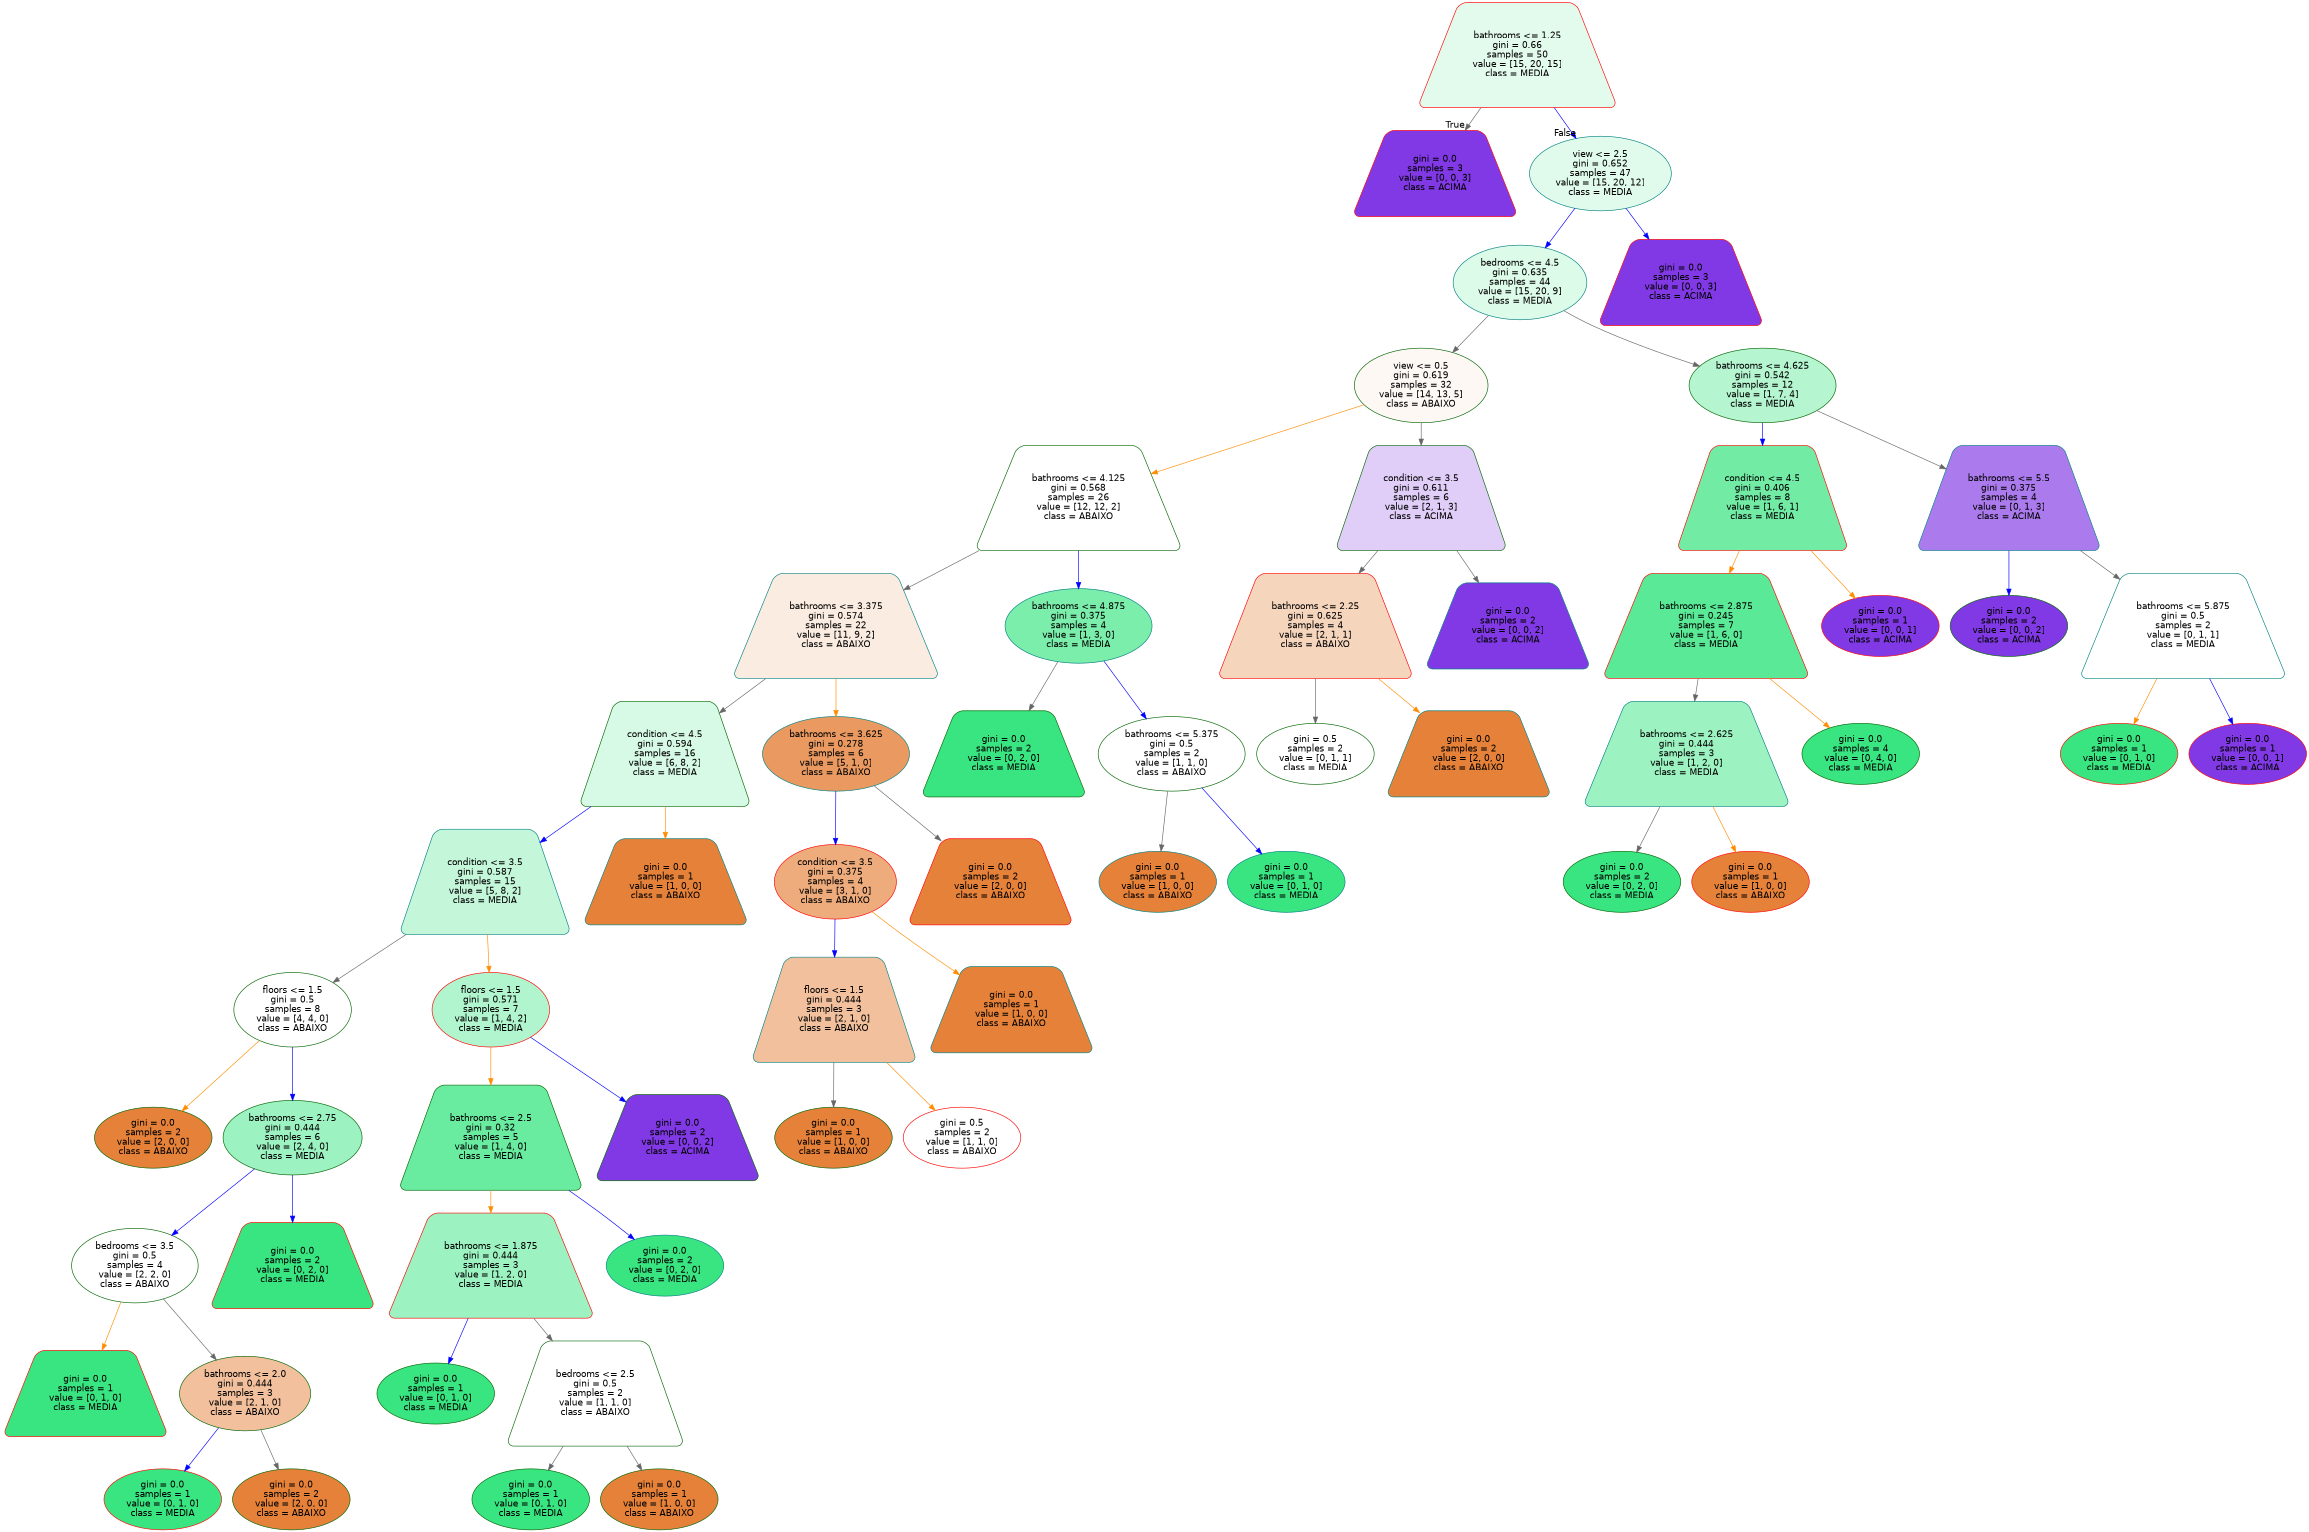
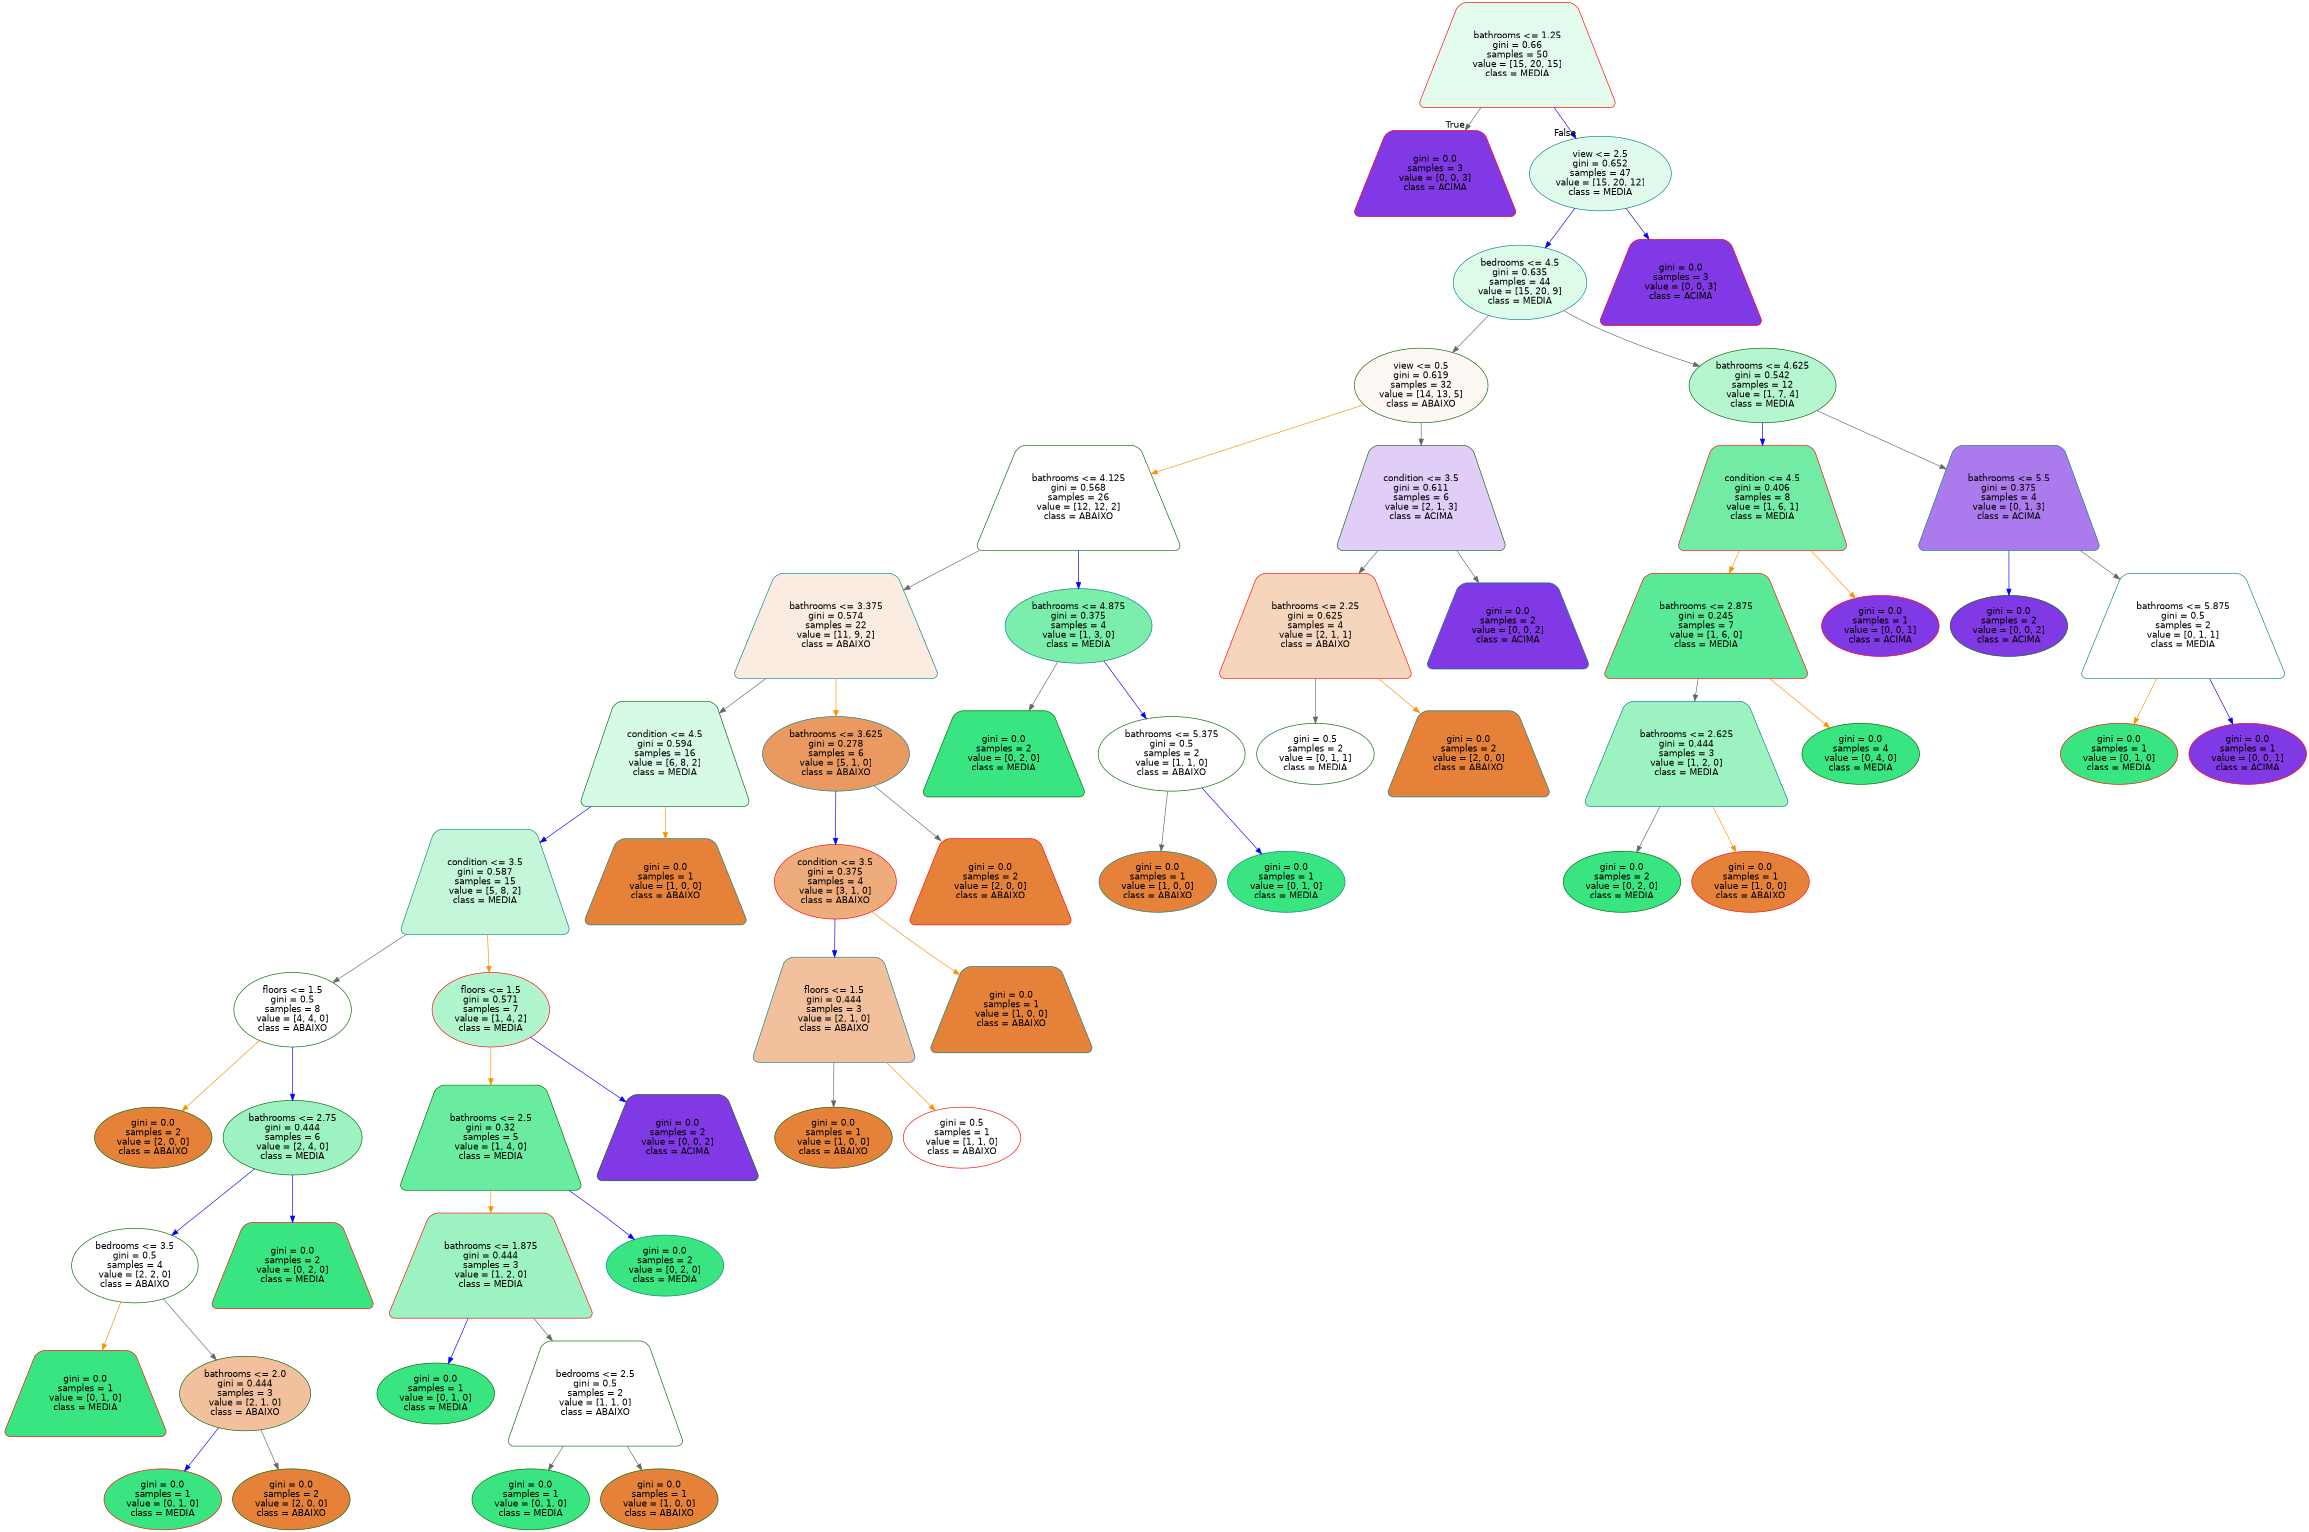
node "gini = 0.5 samples = 2 value = [1, 1, 0] class = ABAIXO": label "gini = 0.5 samples = 2 value = [1, 1, 0] class = ABAIXO" -> "gini = 0.5 samples = 1 value = [1, 1, 0] class = ABAIXO"
